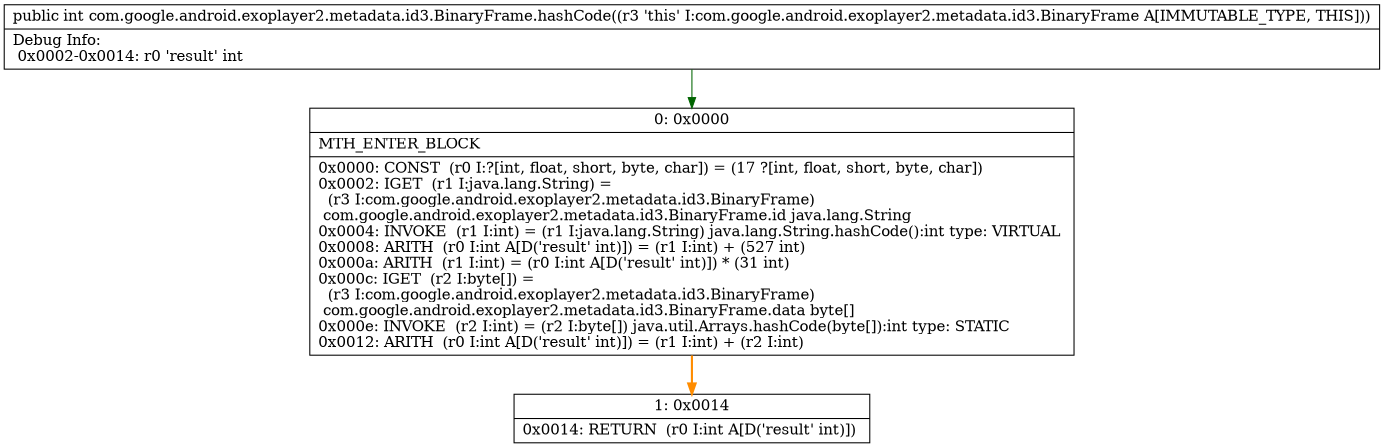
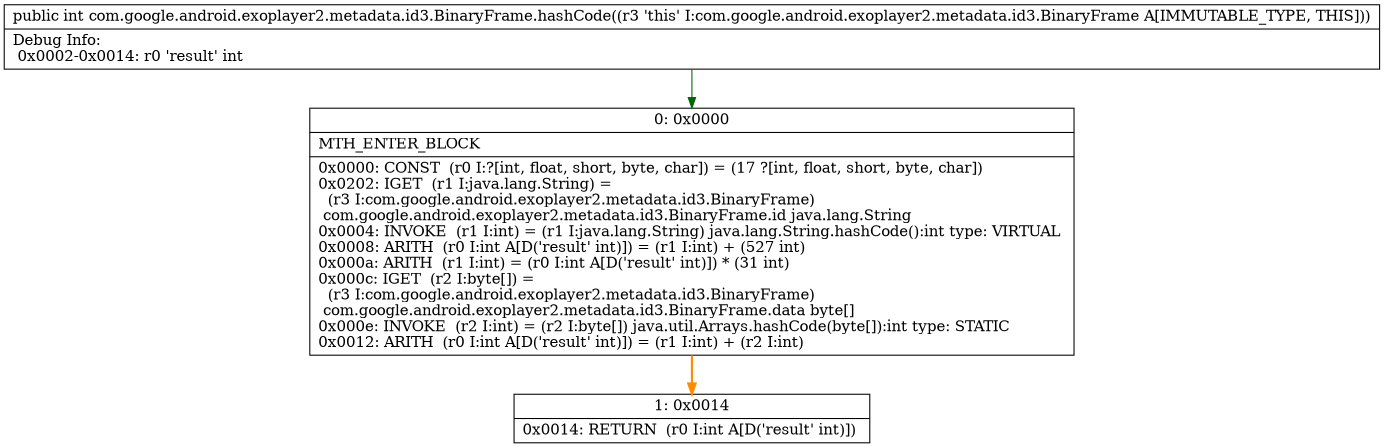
node "0: 0x0000": text "0x0002: IGET  (r1 I:java.lang.String) =" -> "0x0202: IGET  (r1 I:java.lang.String) ="
